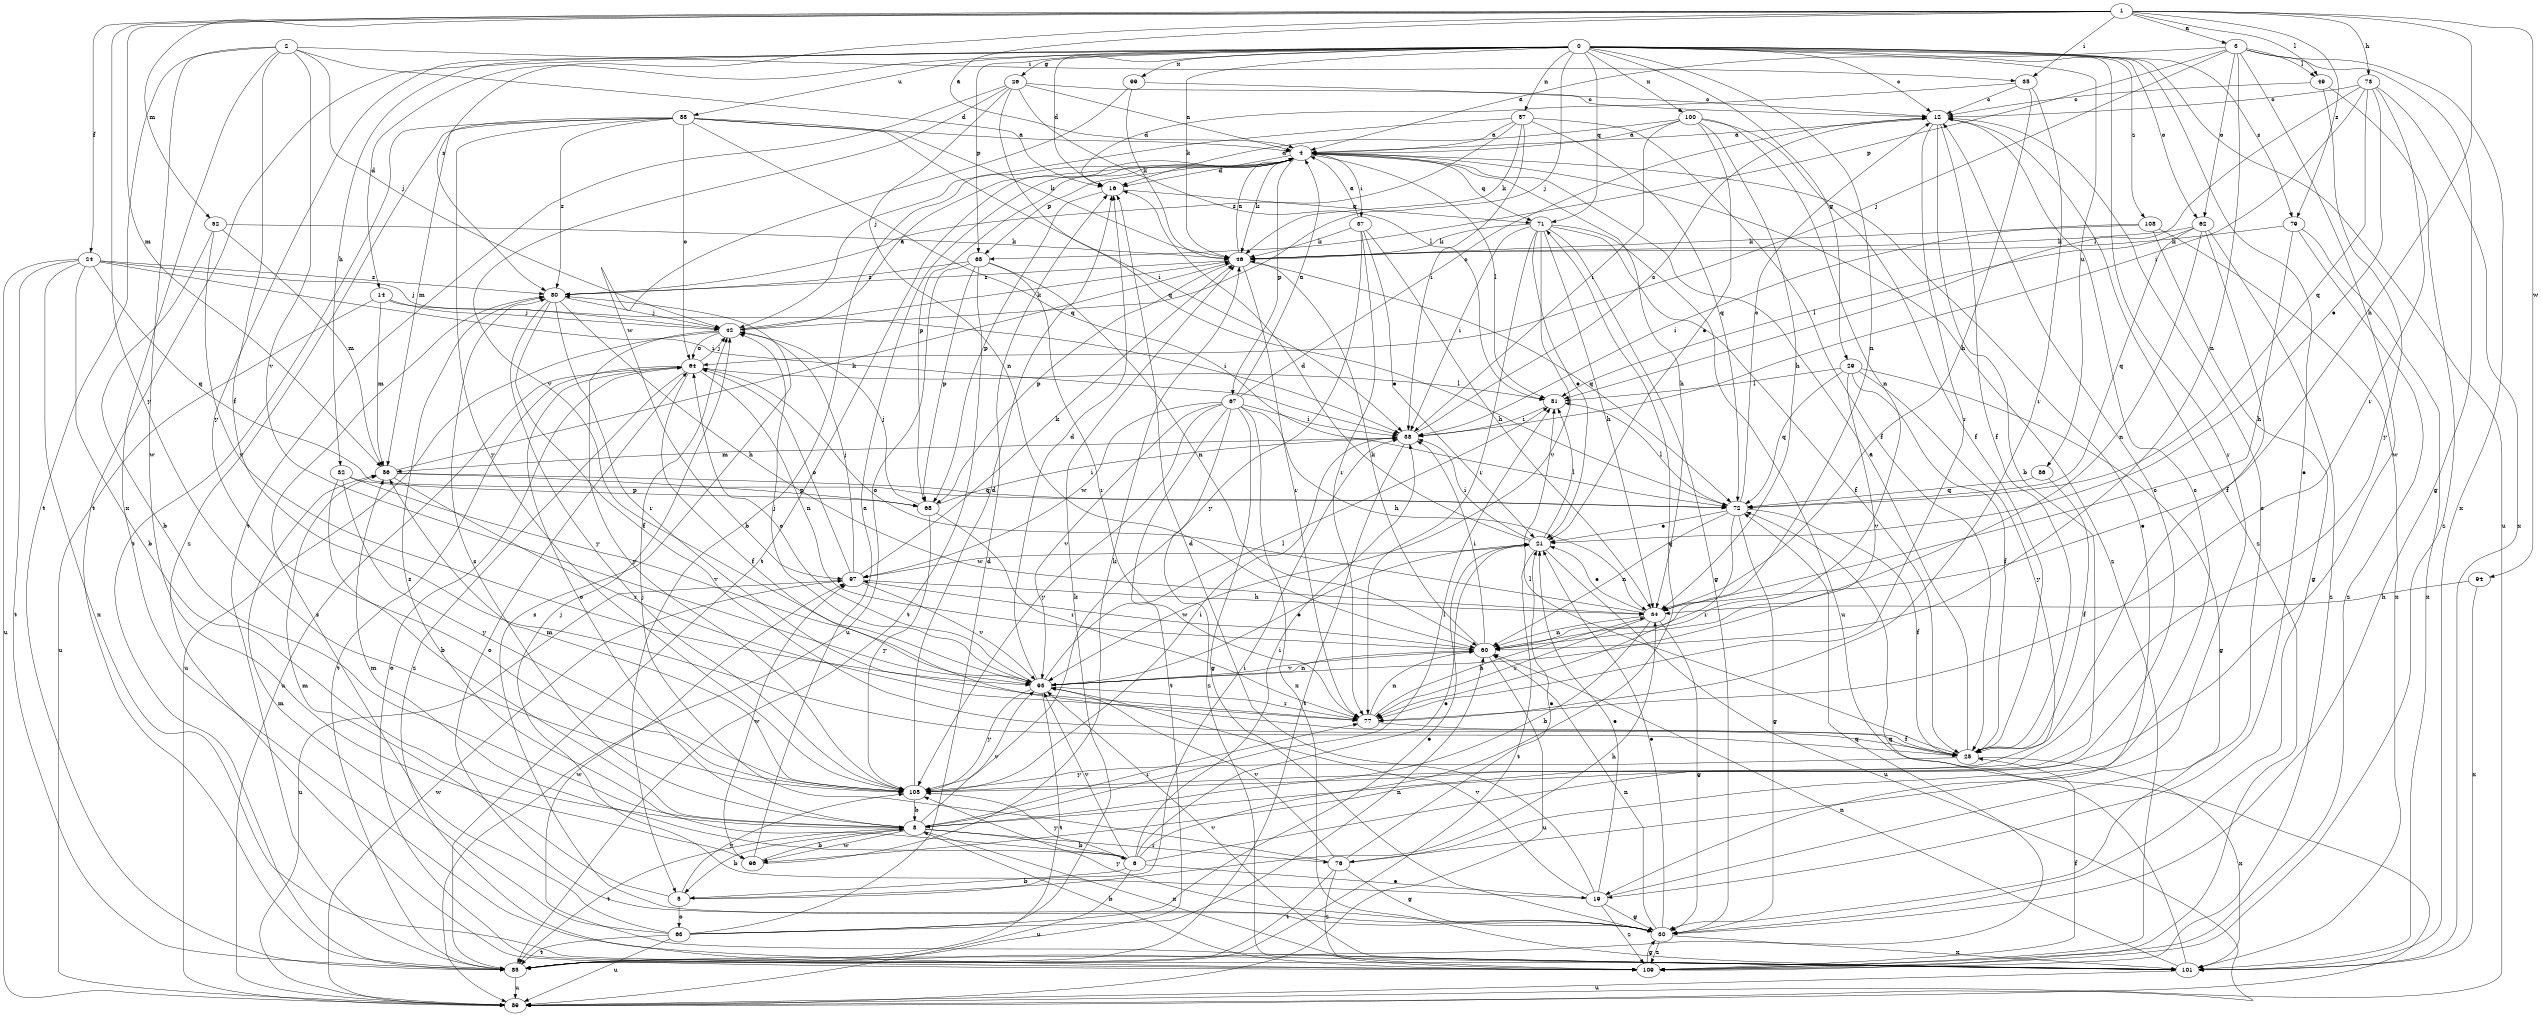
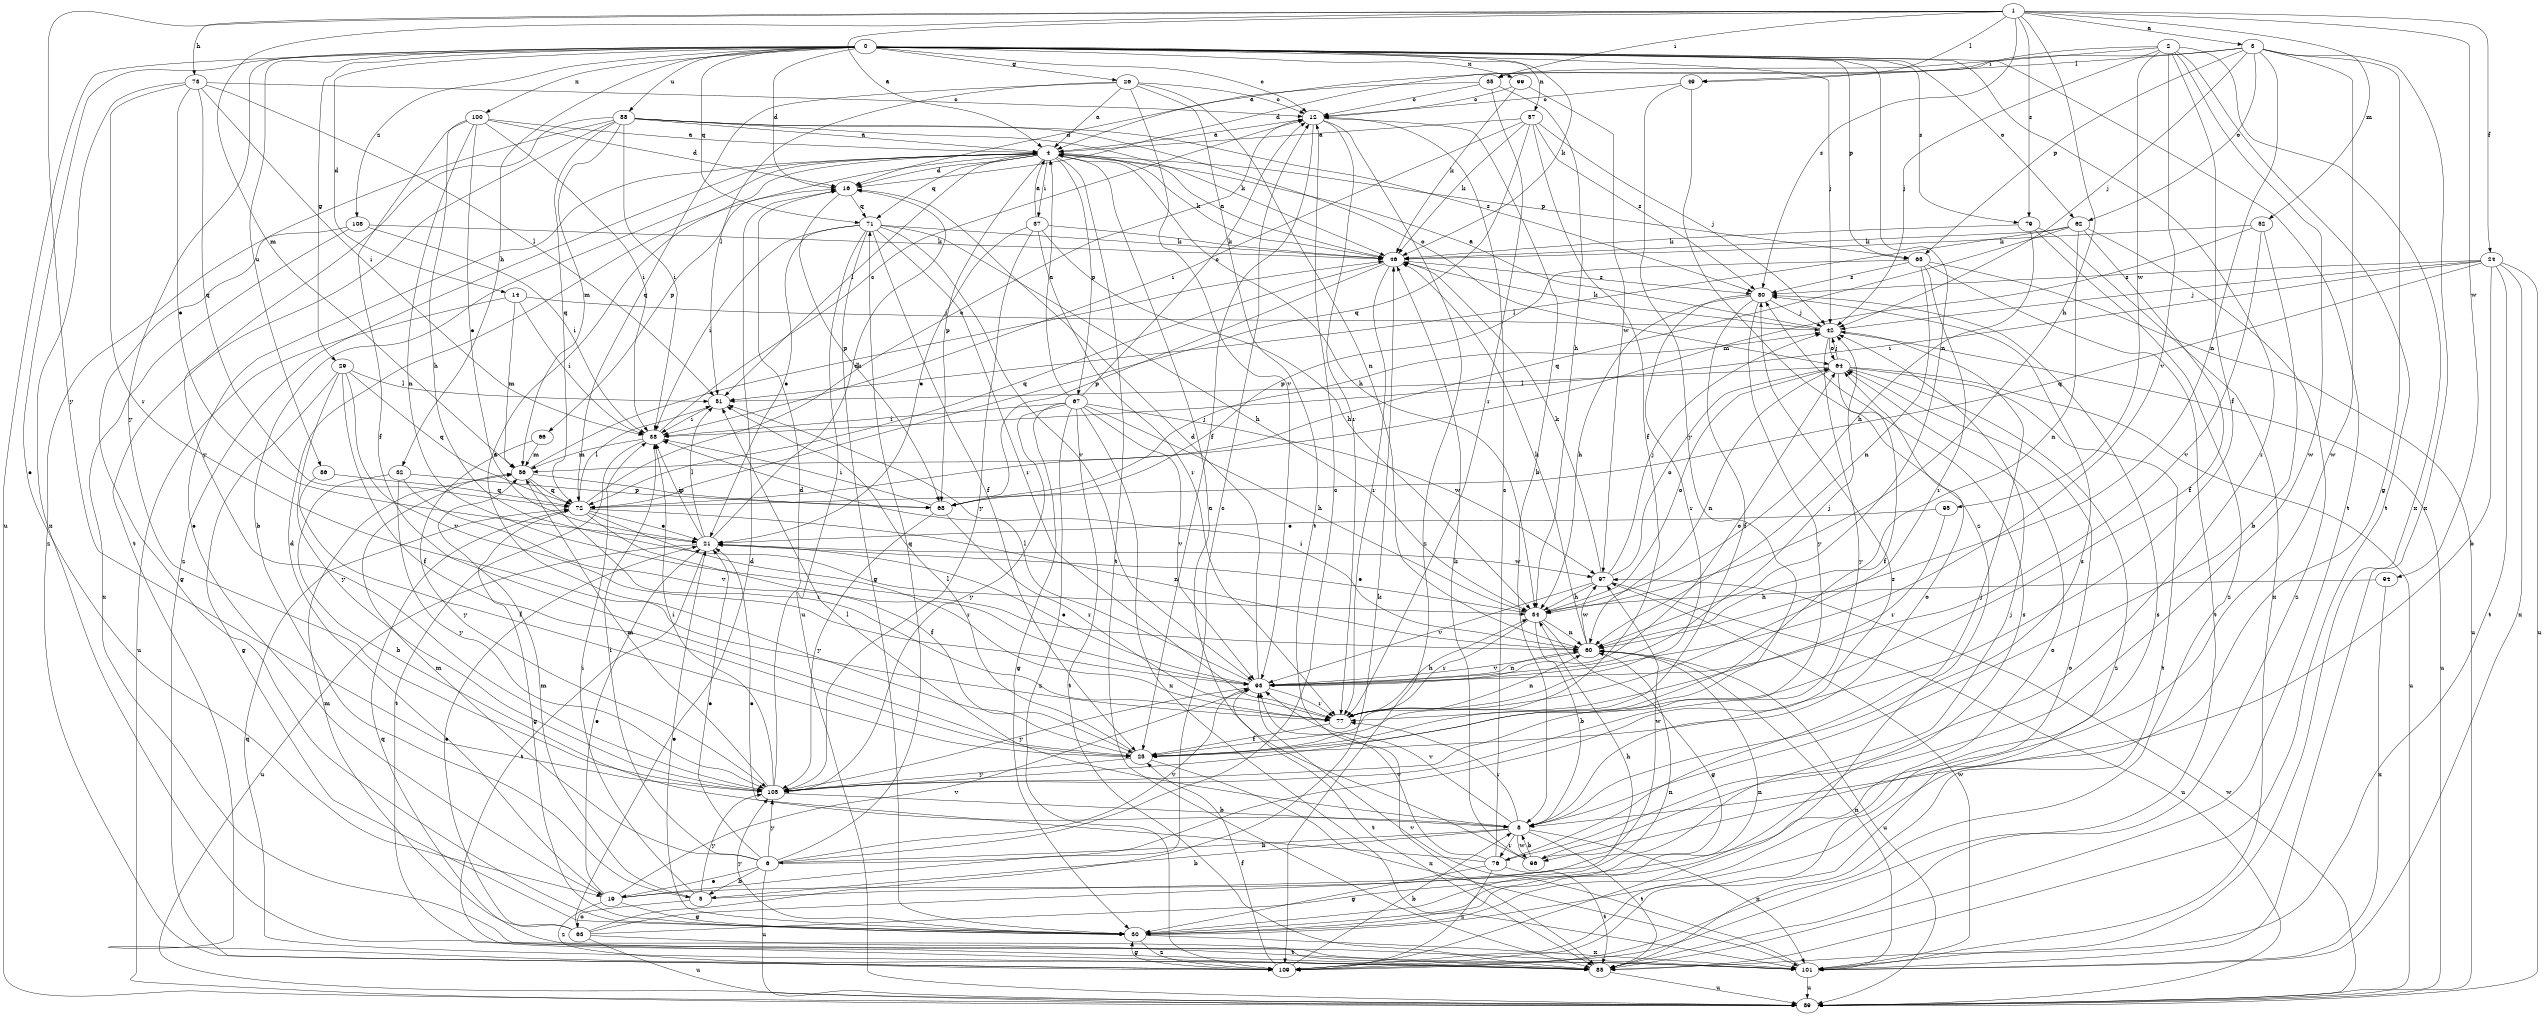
edge "3" -> "64": now "3" -> "42"
node "66": added
node "95": added
